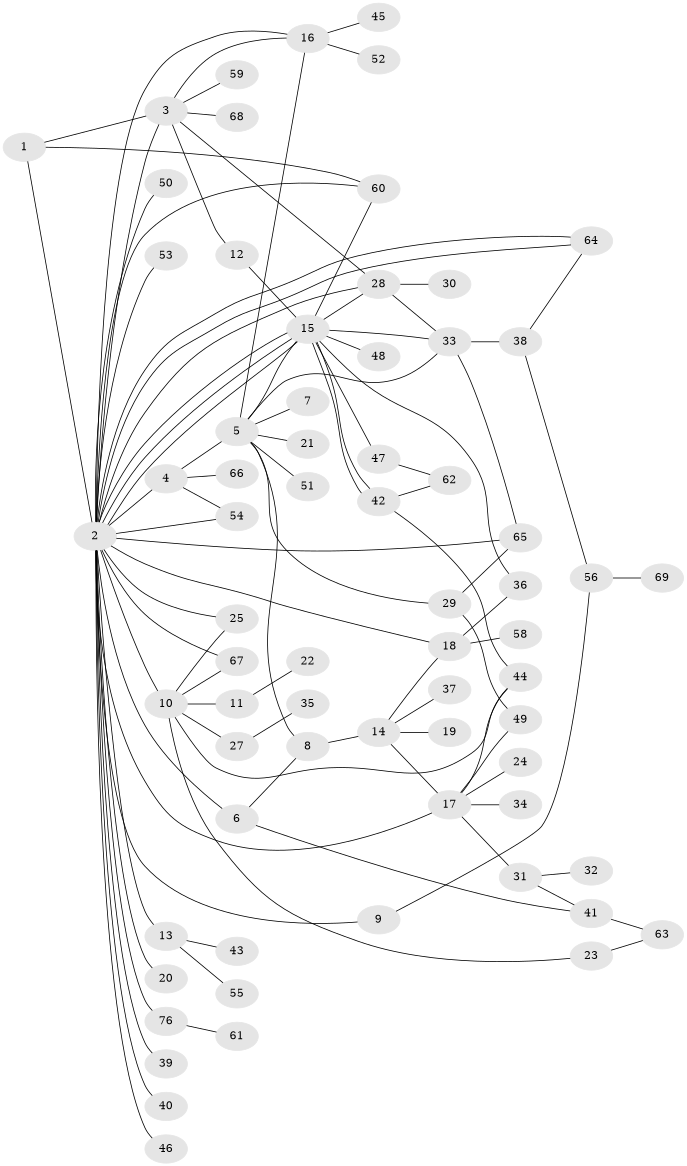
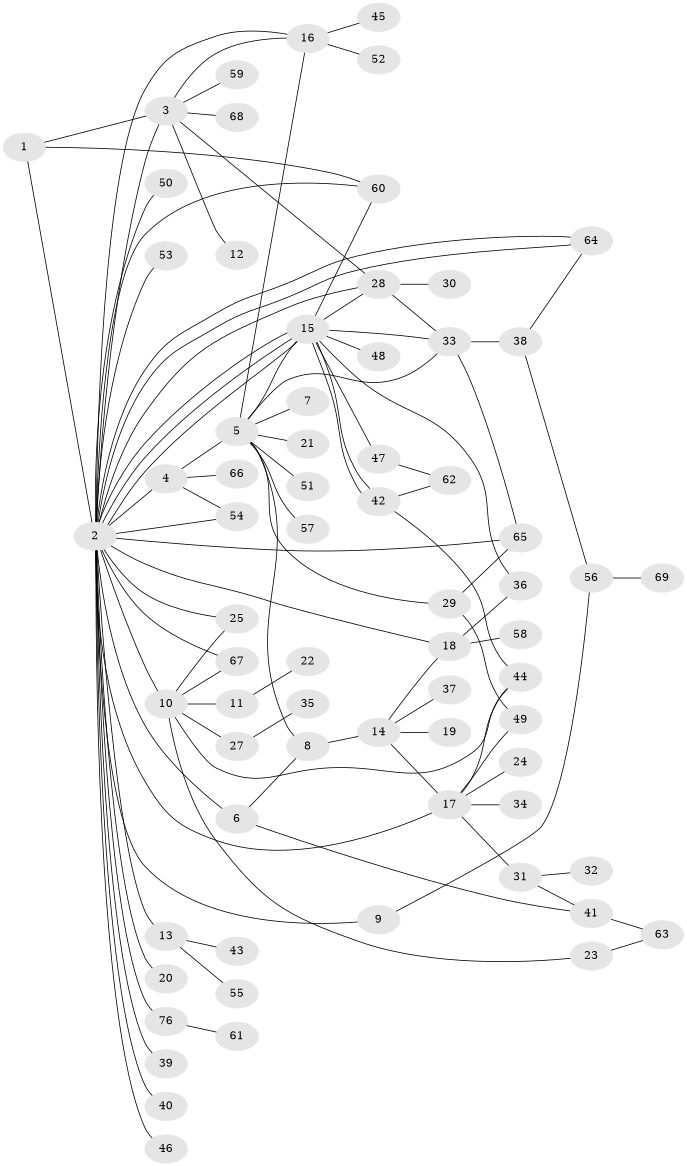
edge "12" -- "15": removed
node "57": added
